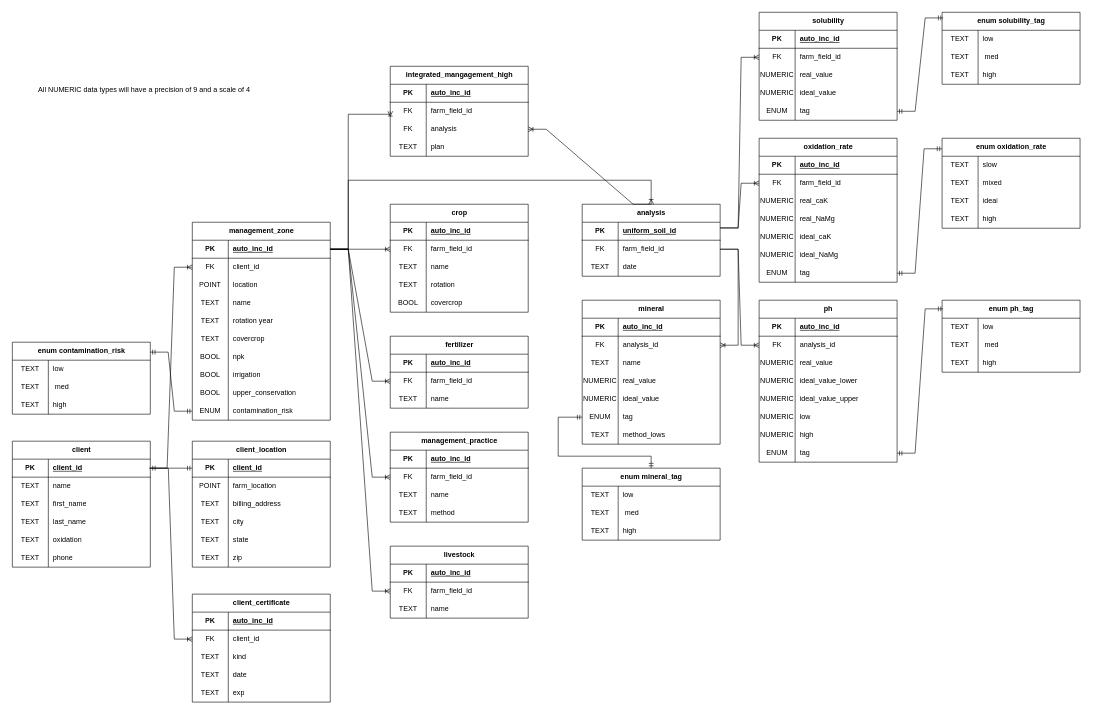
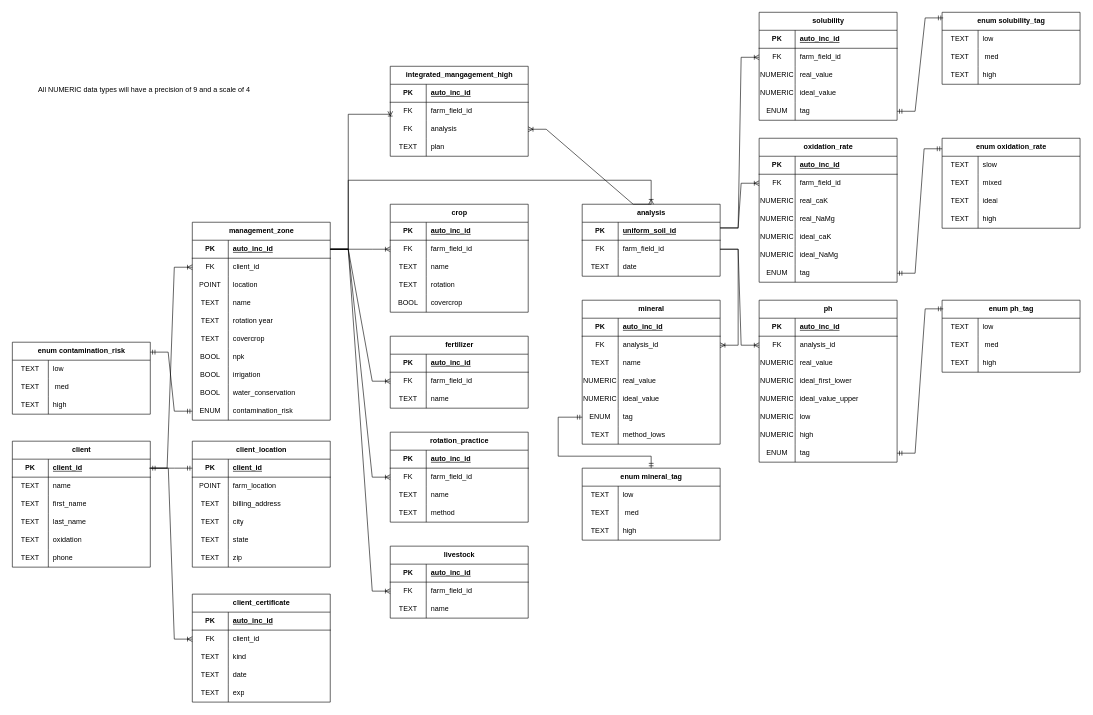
node "ideal_value_lower": label "ideal_value_lower" -> "ideal_first_lower"
node "upper_conservation": label "upper_conservation" -> "water_conservation"
node "management_practice": label "management_practice" -> "rotation_practice"
